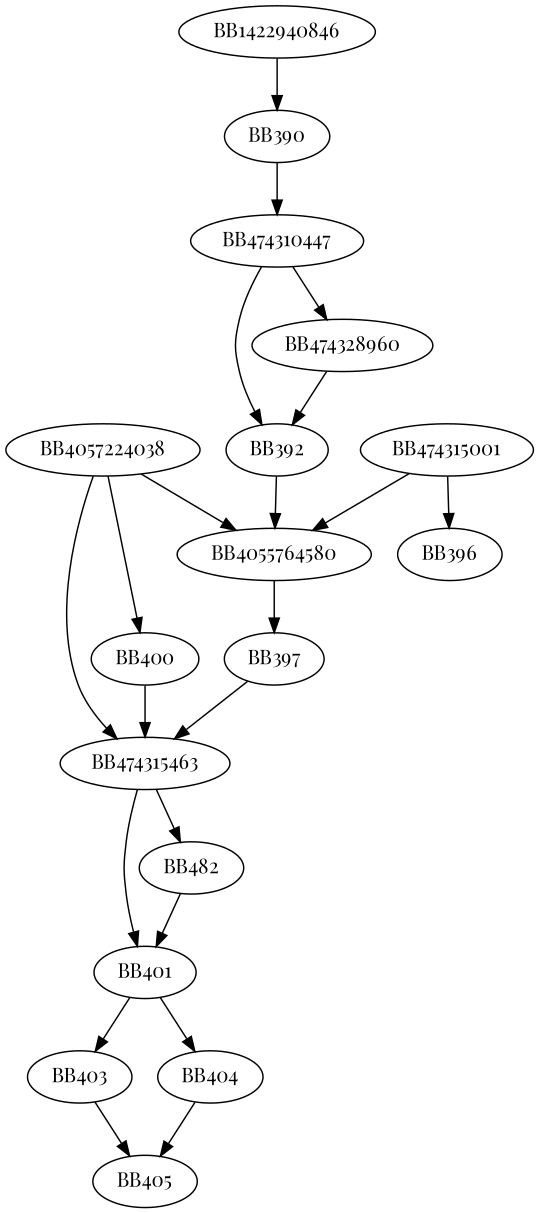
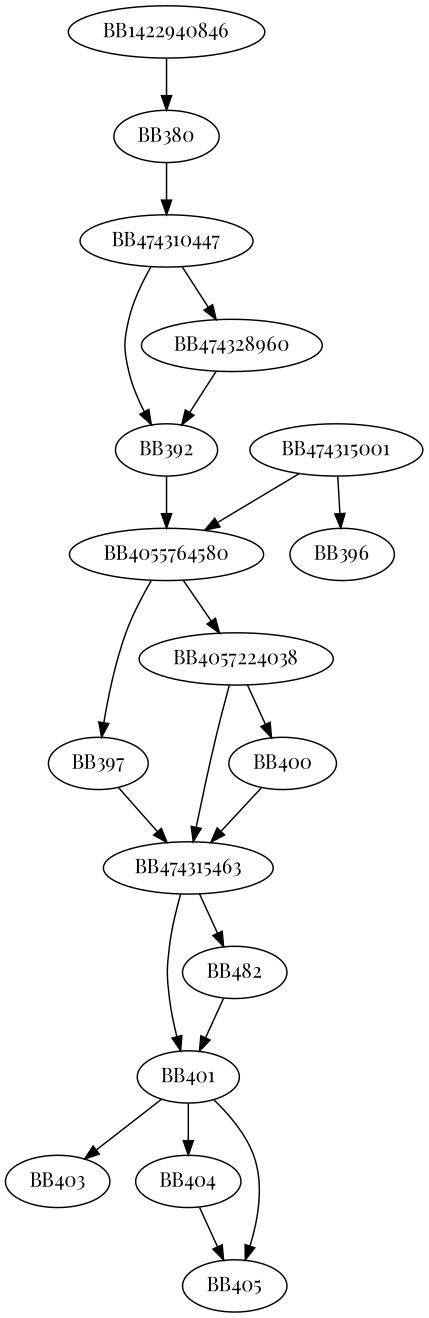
node "BB390": label "BB390" -> "BB380"
edge "BB4057224038" -> "BB4055764580": reversed
edge "BB403" -> "BB405": now "BB401" -> "BB405"
